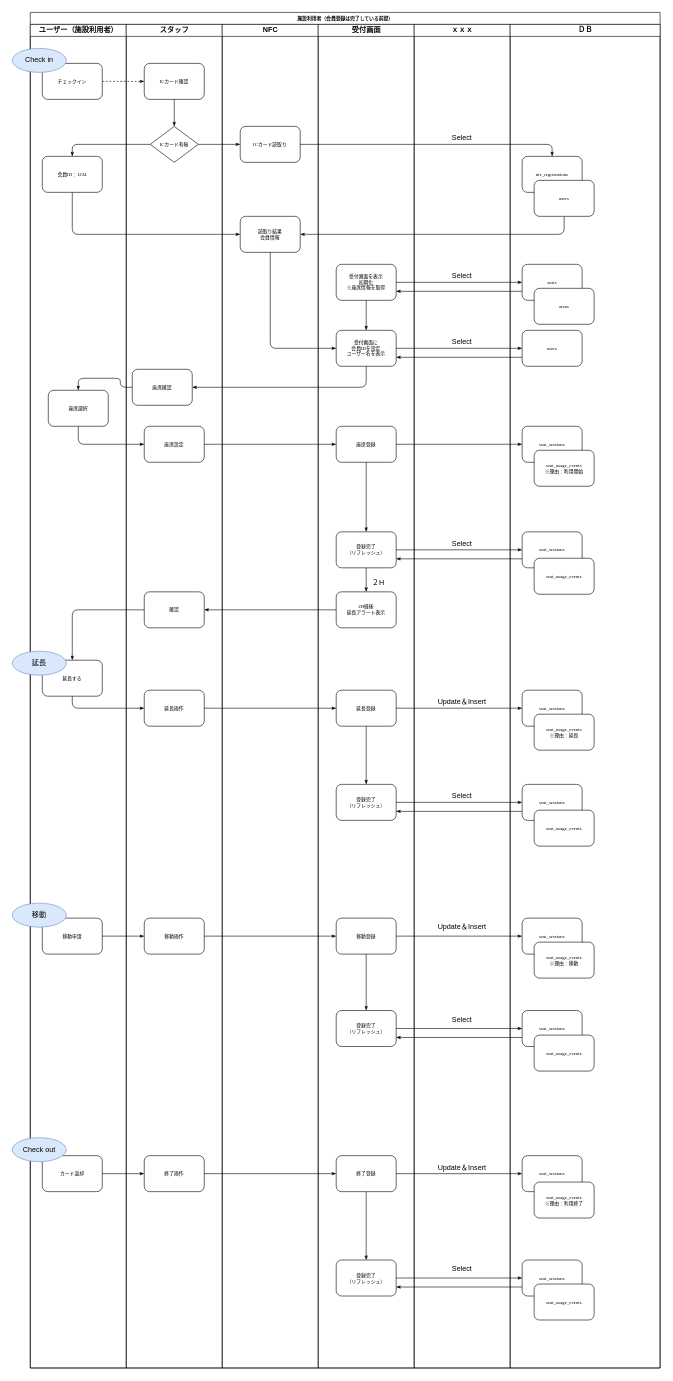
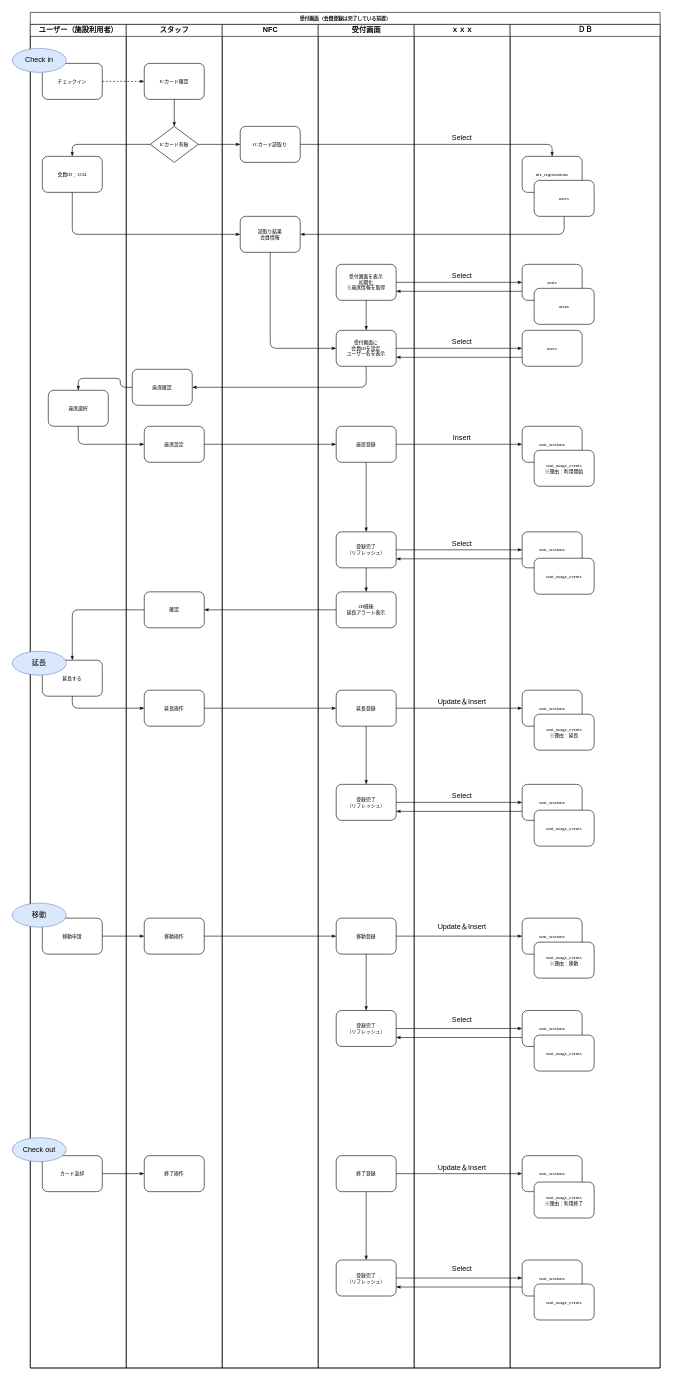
node "施設利用者（会員登録は完了している前提）": label "施設利用者（会員登録は完了している前提）" -> "受付画面（会員登録は完了している前提）"
node "Insert": added
node "２H": removed
edge "終了操作" -> "終了登録": removed
